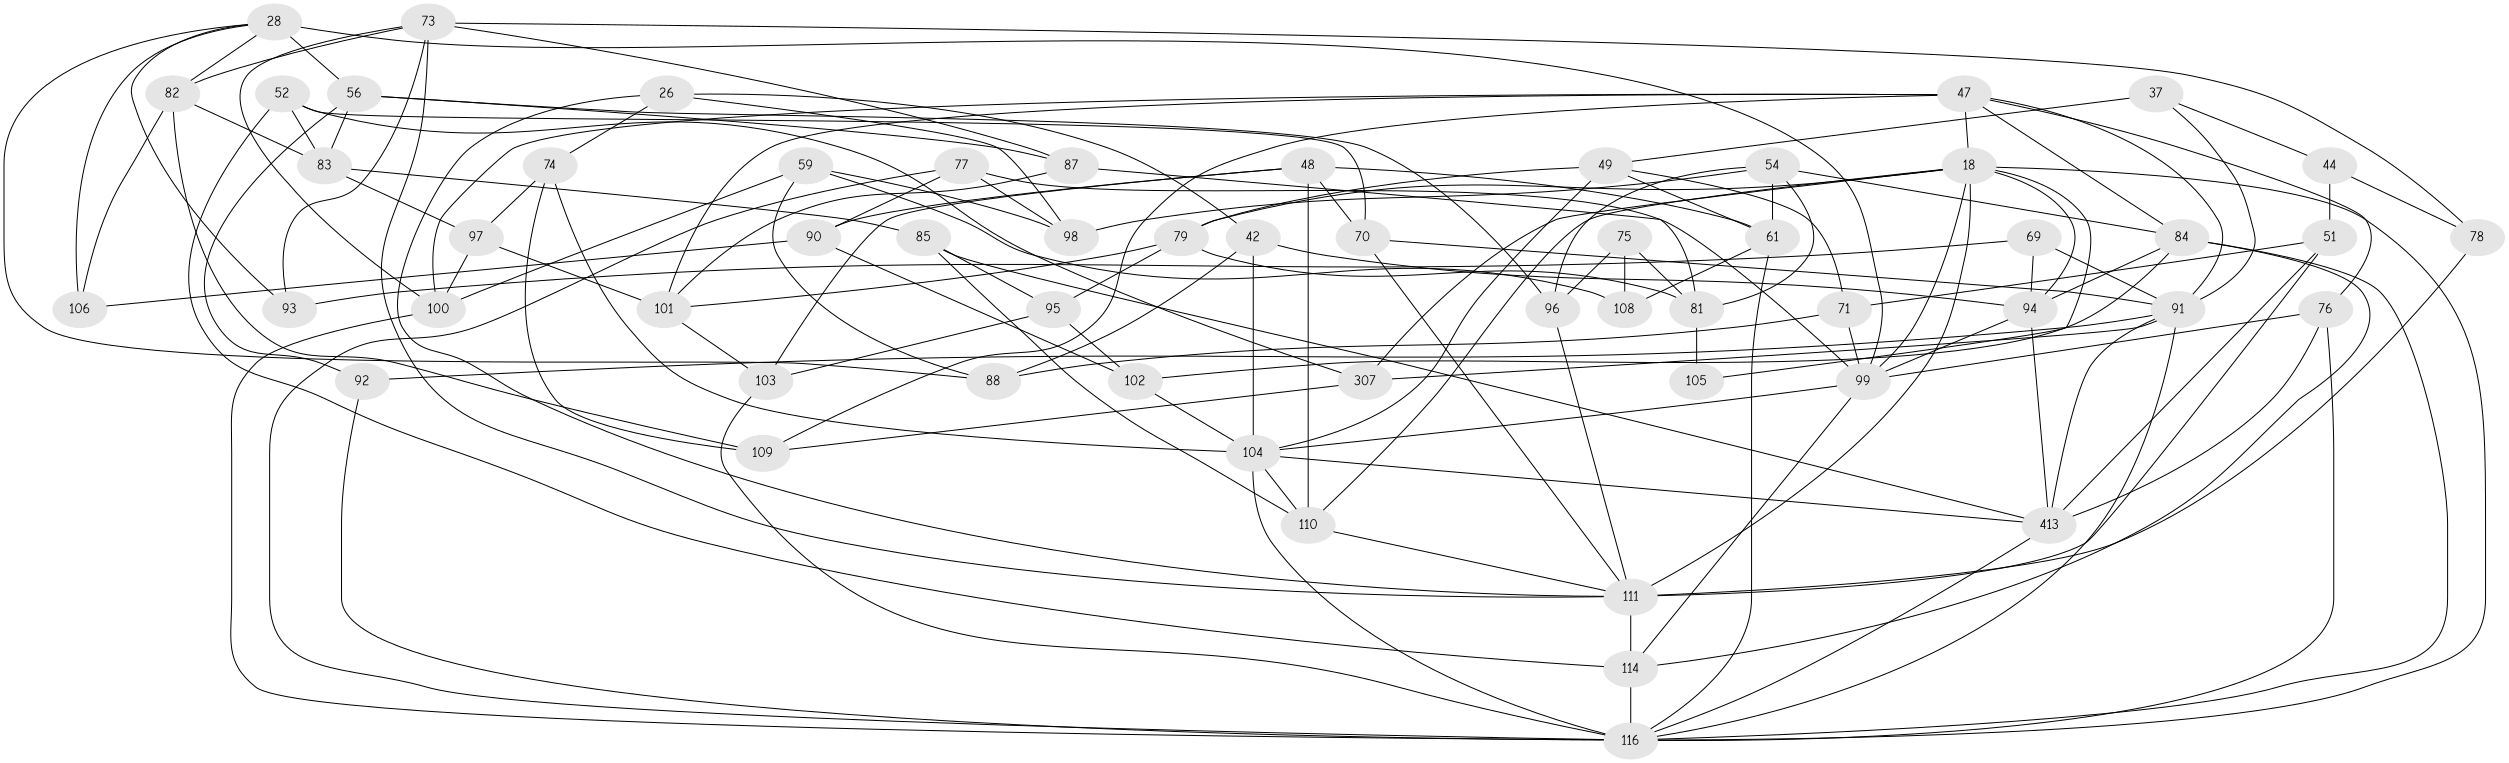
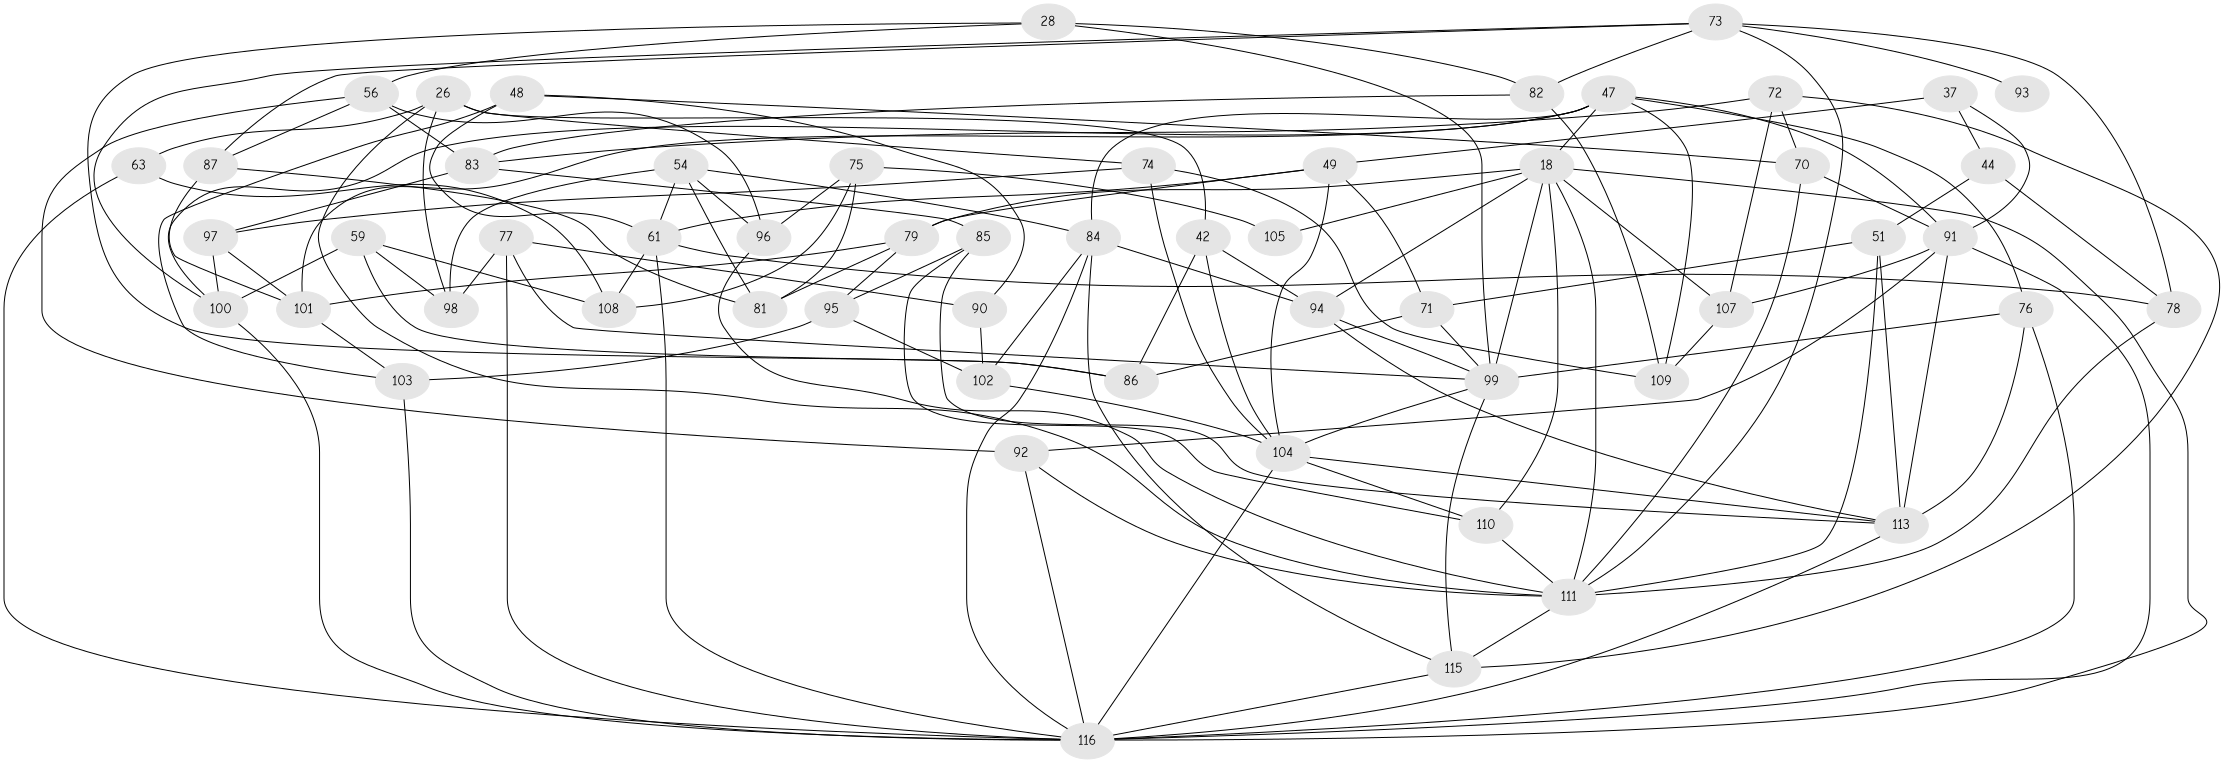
node "52": label "52" -> "72"
edge "28" -- "93": removed
node "63": added
node "69": removed
edge "61" -- "78": added
node "106": removed
edge "48" -- "110": removed
edge "81" -- "105": now "75" -- "105"
node "88": label "88" -> "86"
node "307": label "307" -> "107"
node "413": label "413" -> "113"
edge "92" -- "111": added
node "114": label "114" -> "115"
